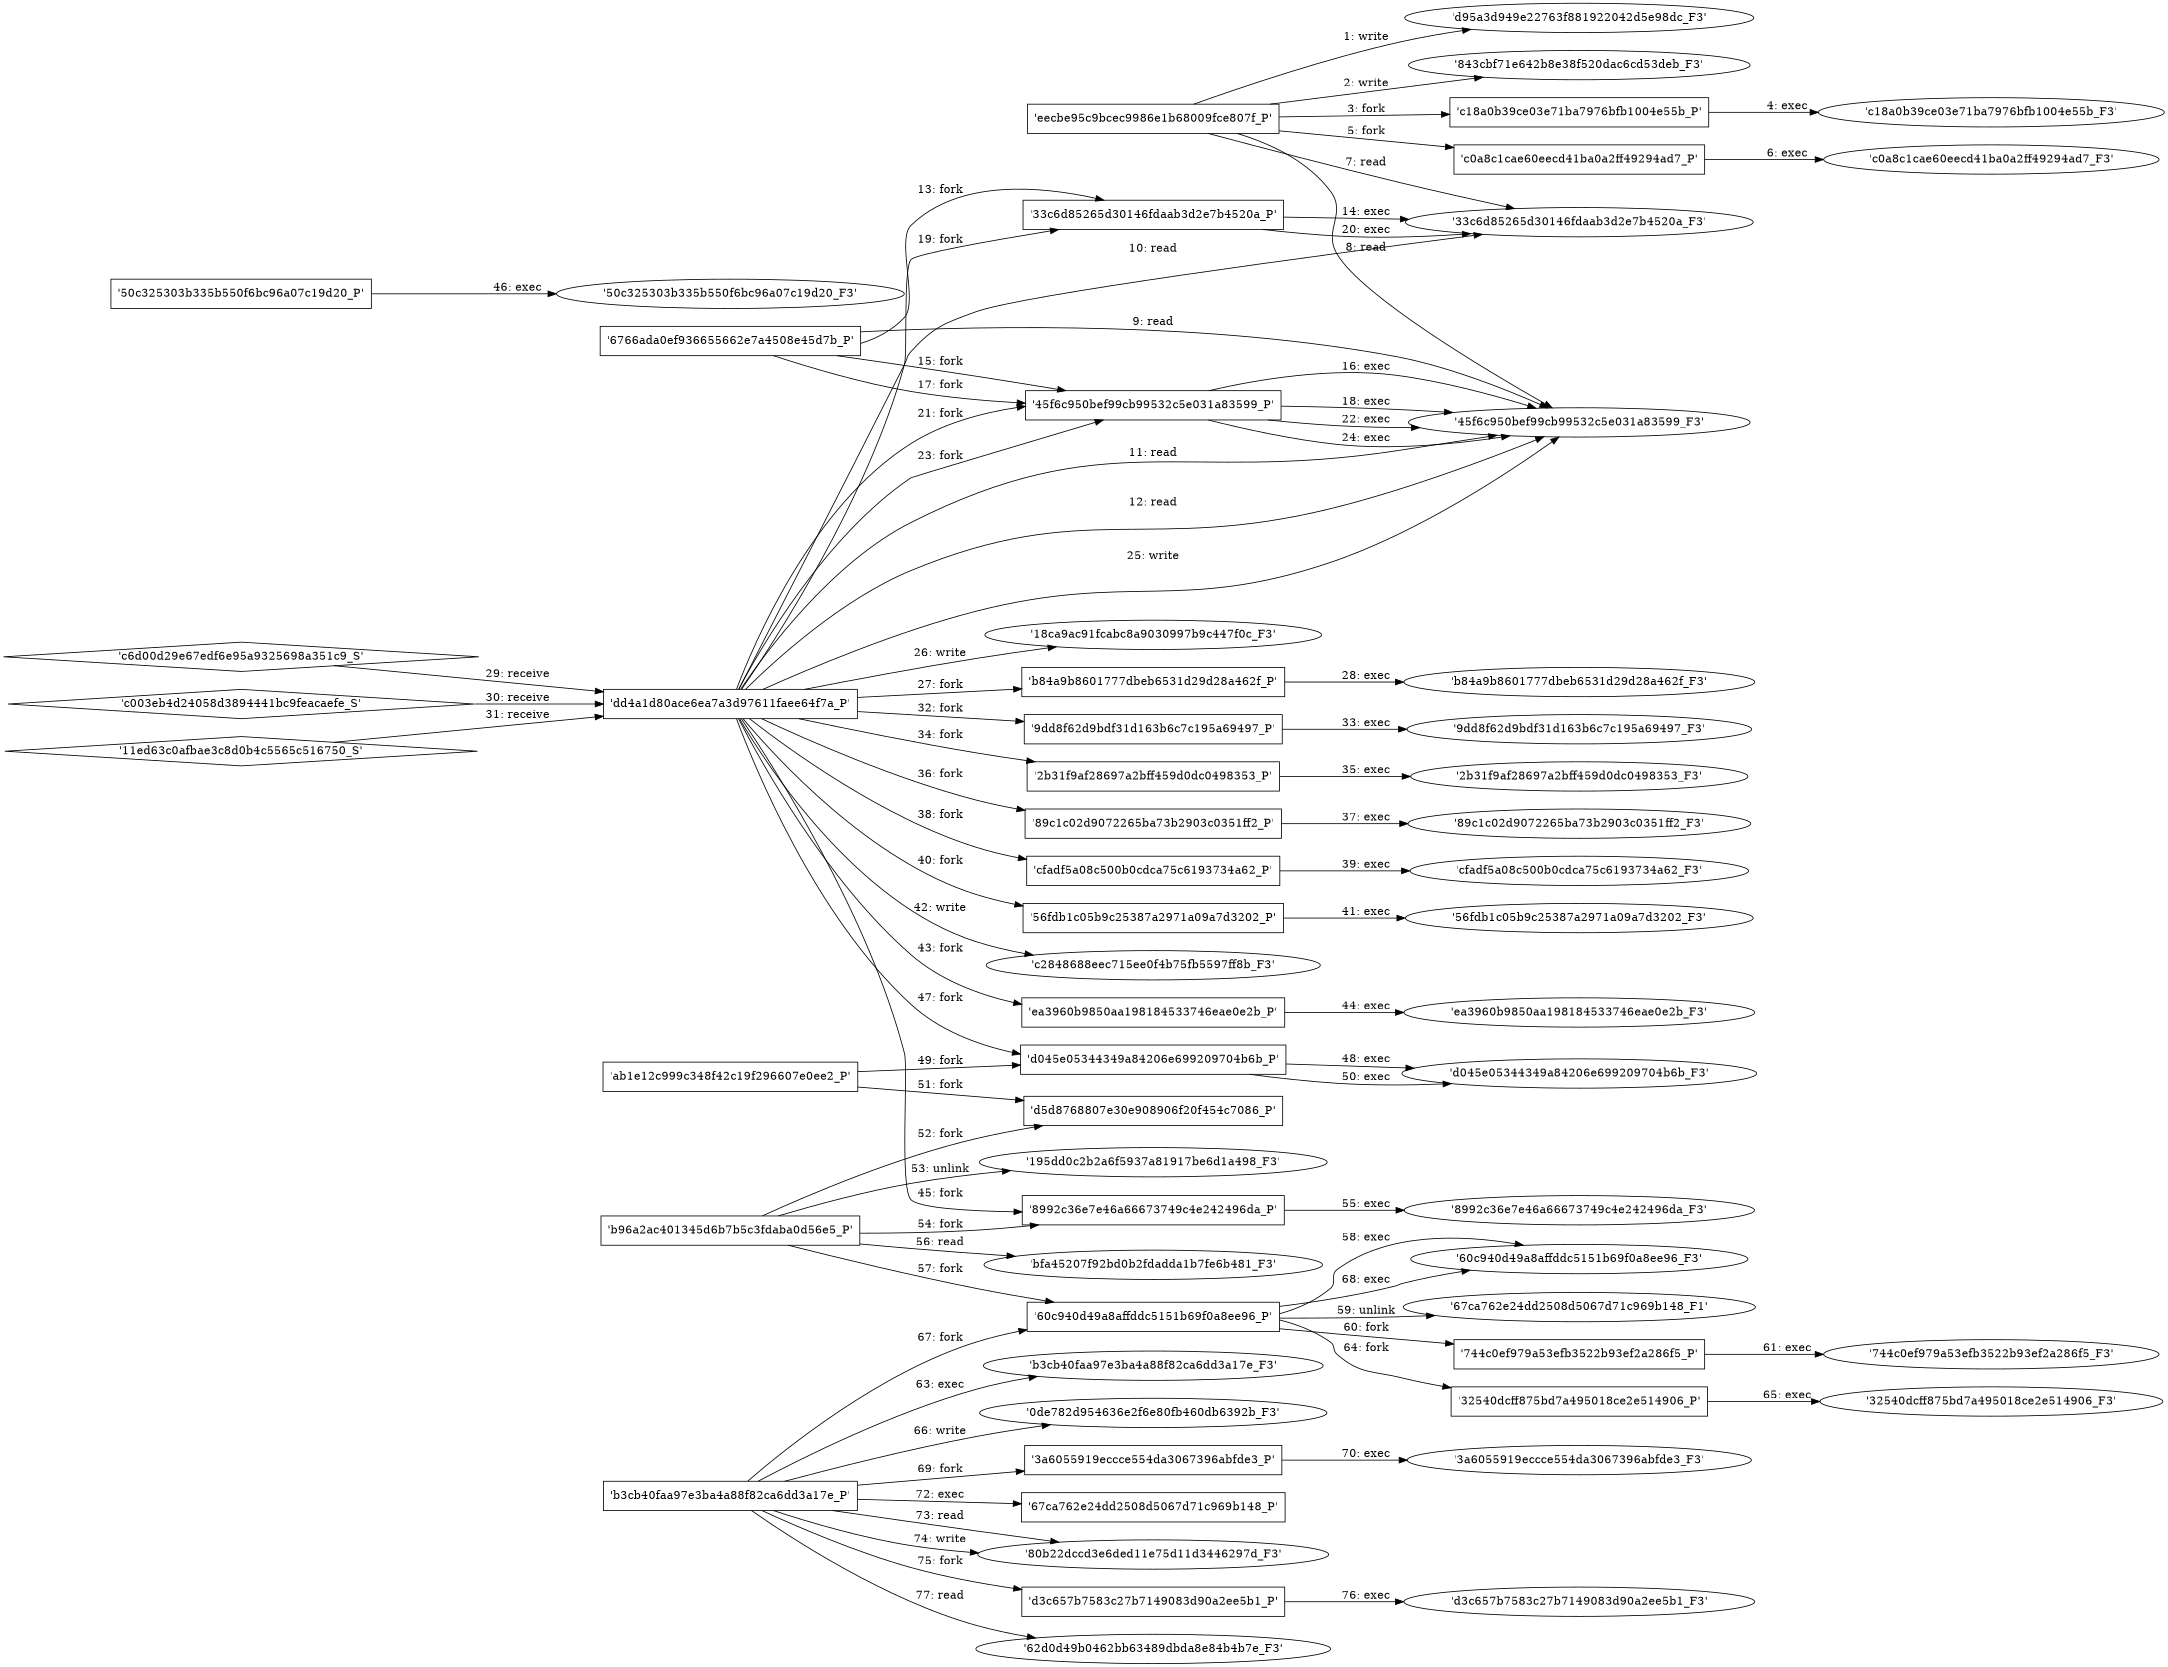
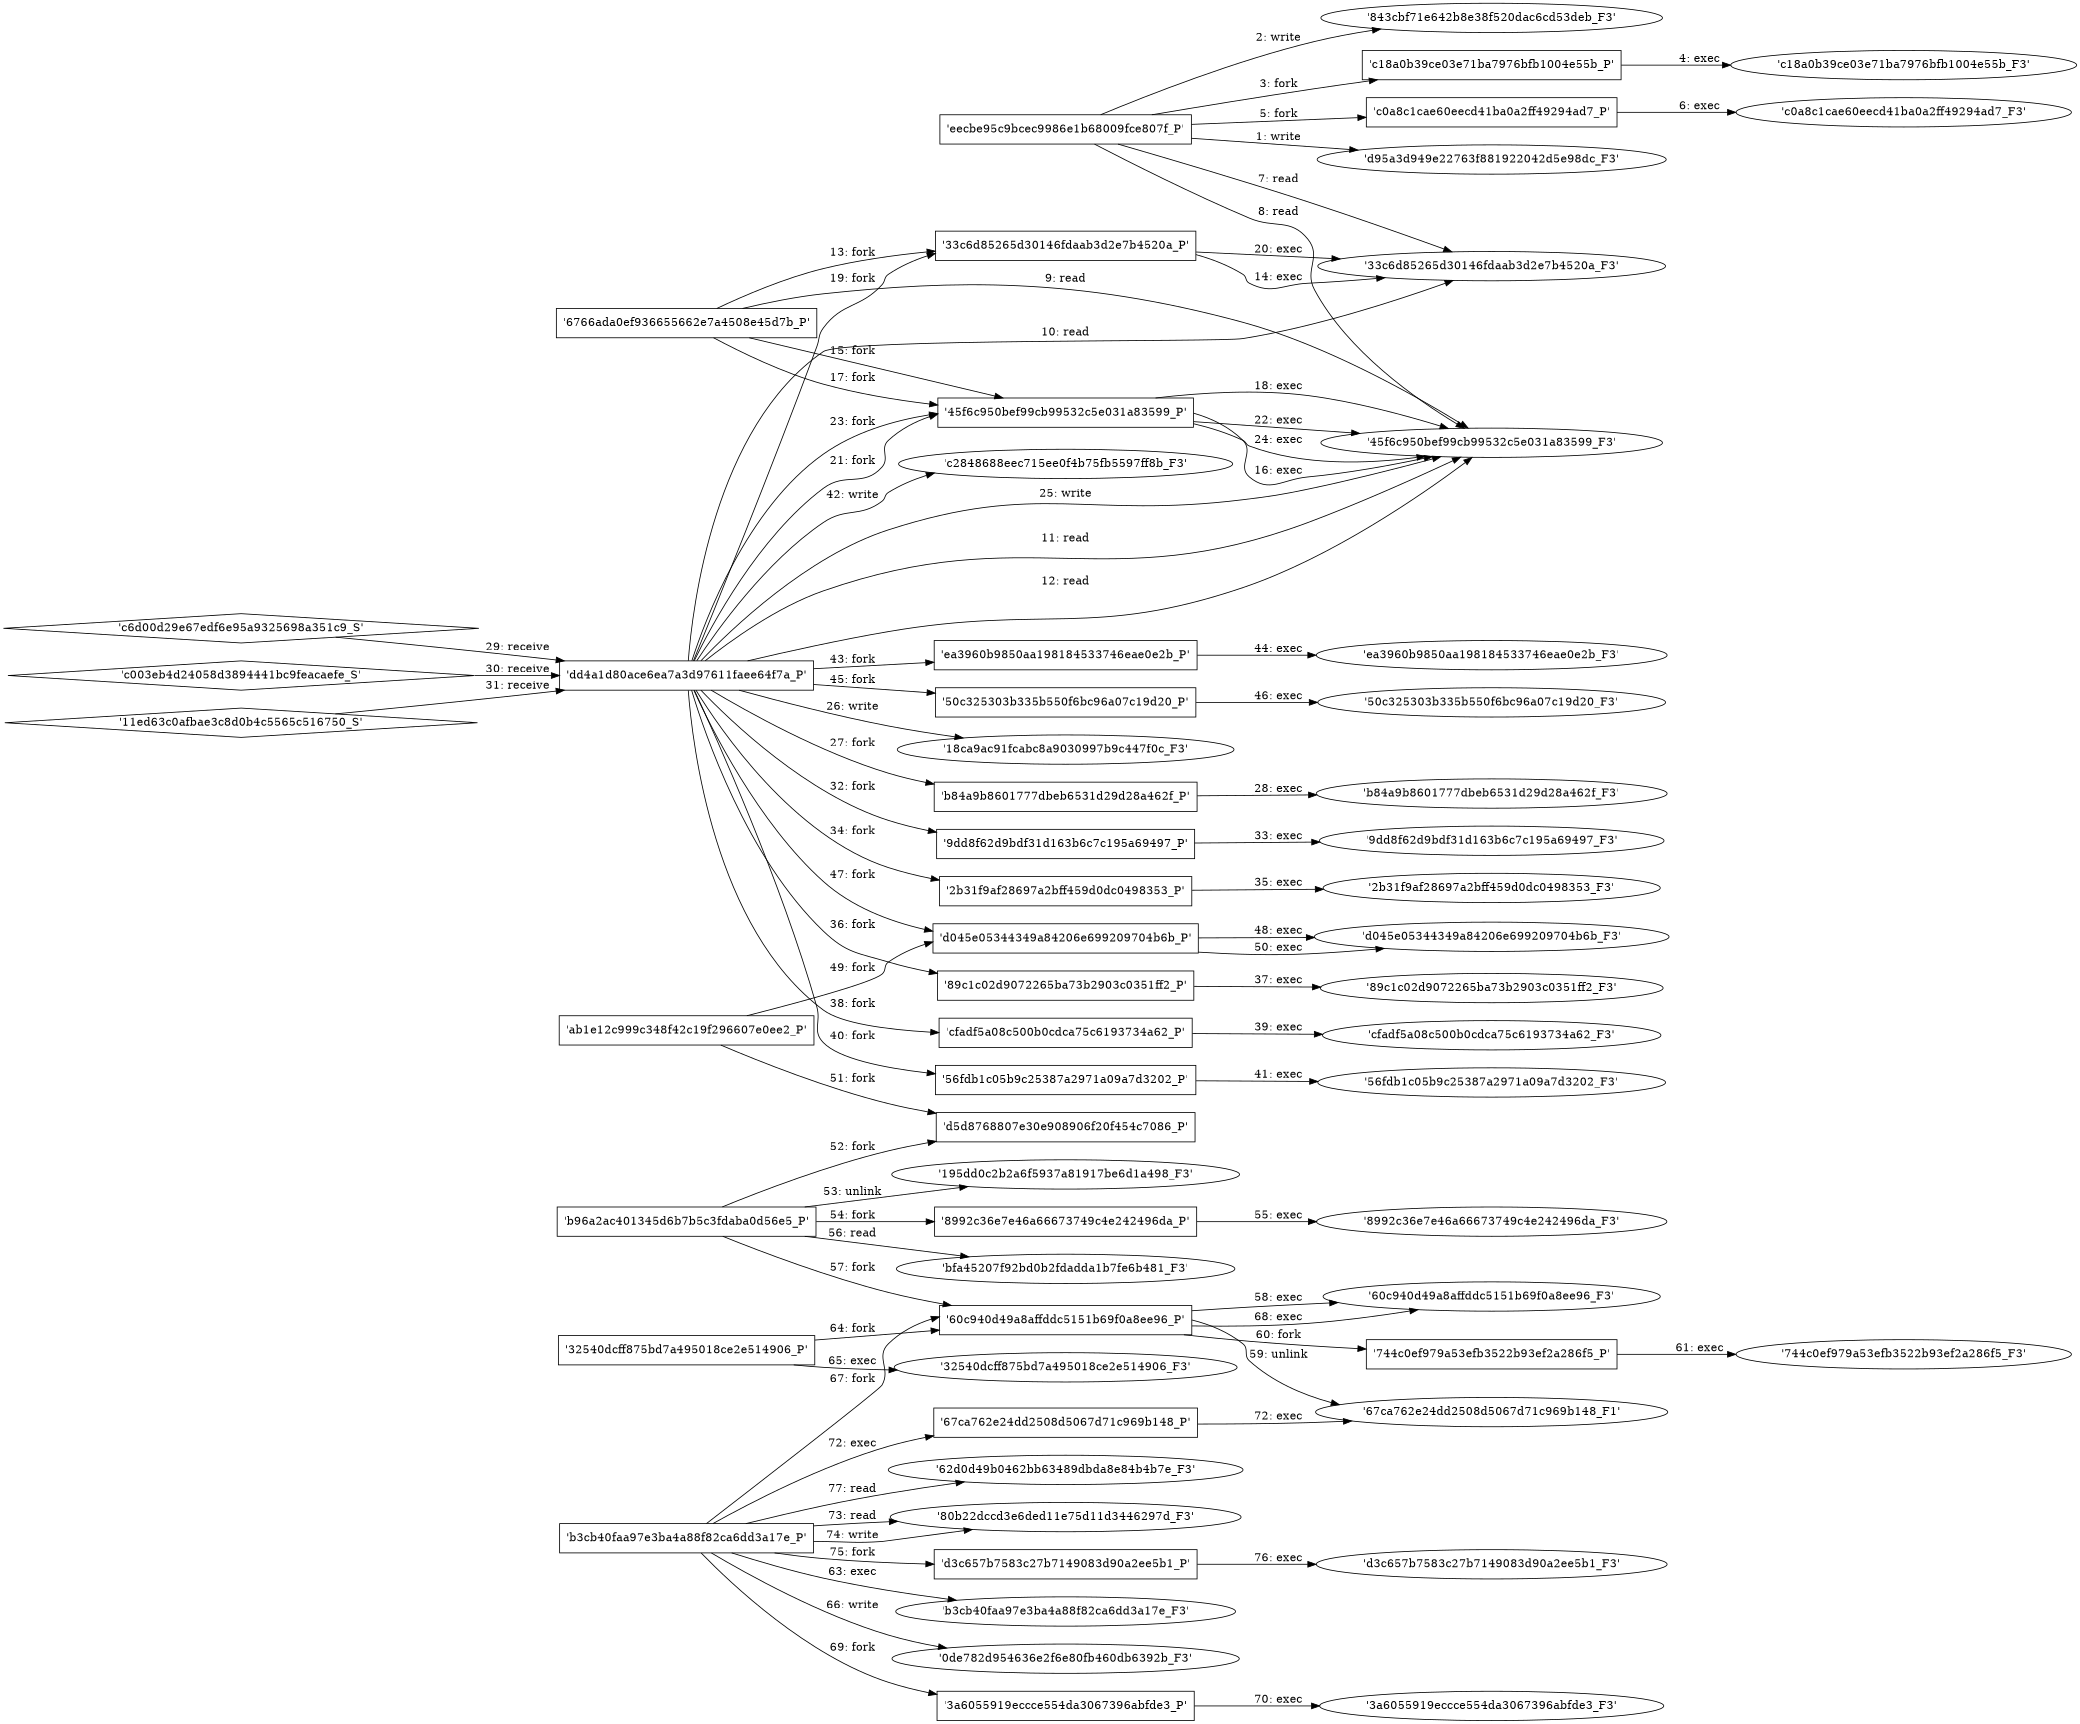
edge "'dd4a1d80ace6ea7a3d97611faee64f7a_P'" -> "'8992c36e7e46a66673749c4e242496da_P'": now "'dd4a1d80ace6ea7a3d97611faee64f7a_P'" -> "'50c325303b335b550f6bc96a07c19d20_P'"
edge "'60c940d49a8affddc5151b69f0a8ee96_P'" -> "'32540dcff875bd7a495018ce2e514906_P'": reversed
edge "'67ca762e24dd2508d5067d71c969b148_P'" -> "'67ca762e24dd2508d5067d71c969b148_F1'": added, label "72: exec"
